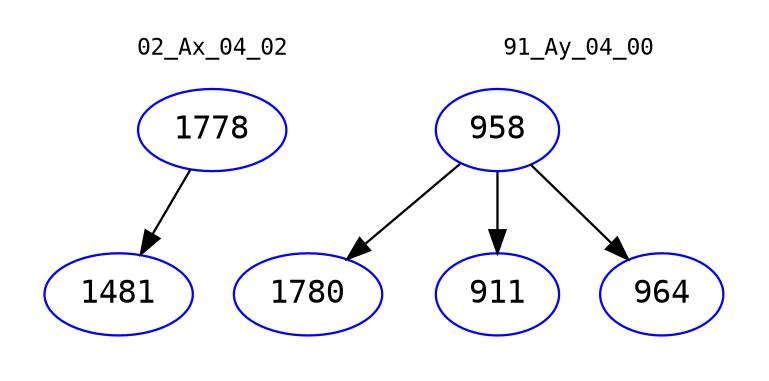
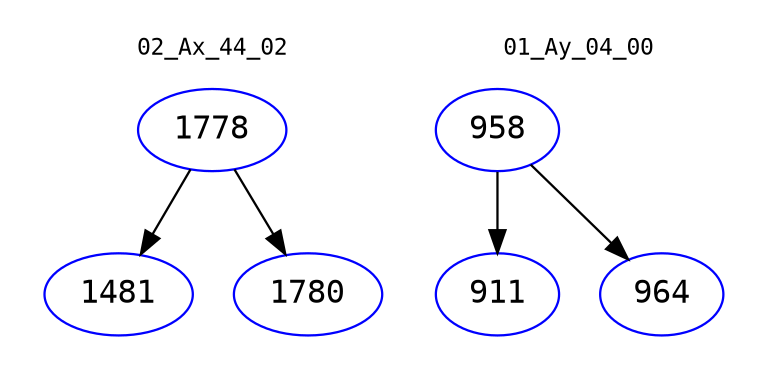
cluster "02_Ax_04_02": label "02_Ax_04_02" -> "02_Ax_44_02"
cluster "91_Ay_04_00": label "91_Ay_04_00" -> "01_Ay_04_00"
edge "958" -> "1780": now "1778" -> "1780"
